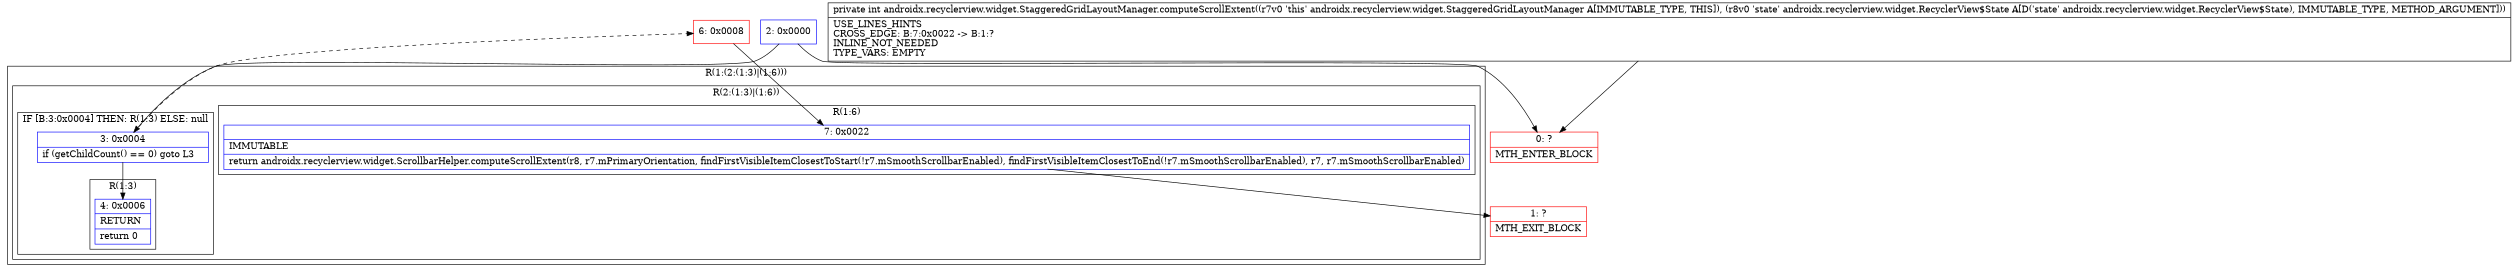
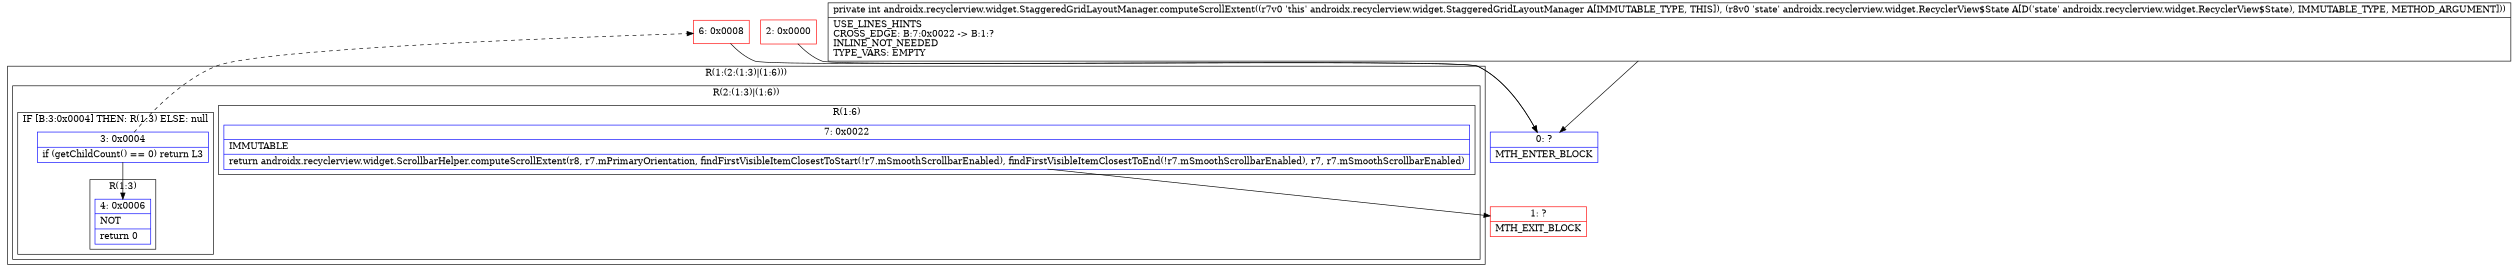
node "2: 0x0000": color blue -> red
edge "2: 0x0000" -> "3: 0x0004": removed
edge "6: 0x0008" -> "7: 0x0022": now "6: 0x0008" -> "0: ?"
node "0: ?": color red -> blue
node "3: 0x0004": text "if (getChildCount() == 0) goto L3" -> "if (getChildCount() == 0) return L3"
node "4: 0x0006": text "RETURN" -> "NOT"
